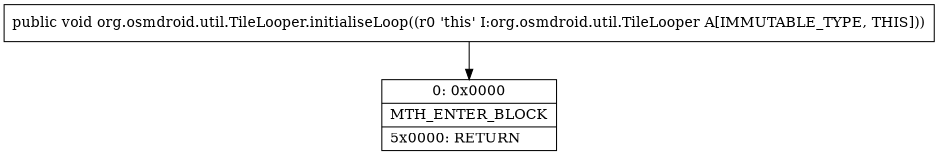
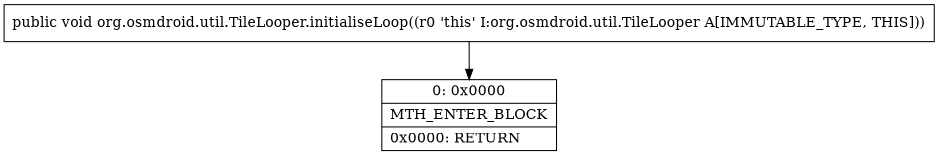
node "0: 0x0000": text "5x0000: RETURN" -> "0x0000: RETURN"
